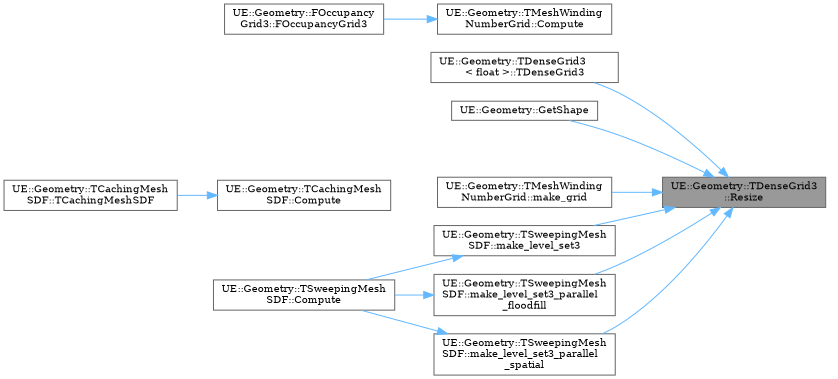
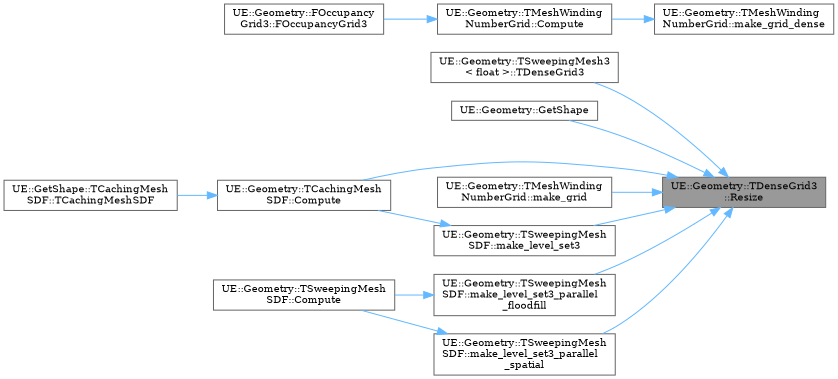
node "UE::Geometry::TMeshWinding NumberGrid::make_grid_dense": added
node "UE::Geometry::TDenseGrid3 < float >::TDenseGrid3": label "UE::Geometry::TDenseGrid3 < float >::TDenseGrid3" -> "UE::Geometry::TSweepingMesh3 < float >::TDenseGrid3"
edge "UE::Geometry::TCachingMesh SDF::Compute" -> "UE::Geometry::TDenseGrid3 ::Resize": added
node "UE::Geometry::TCachingMesh SDF::TCachingMeshSDF": label "UE::Geometry::TCachingMesh SDF::TCachingMeshSDF" -> "UE::GetShape::TCachingMesh SDF::TCachingMeshSDF"
edge "UE::Geometry::TSweepingMesh SDF::Compute" -> "UE::Geometry::TSweepingMesh SDF::make_level_set3": now "UE::Geometry::TCachingMesh SDF::Compute" -> "UE::Geometry::TSweepingMesh SDF::make_level_set3"
